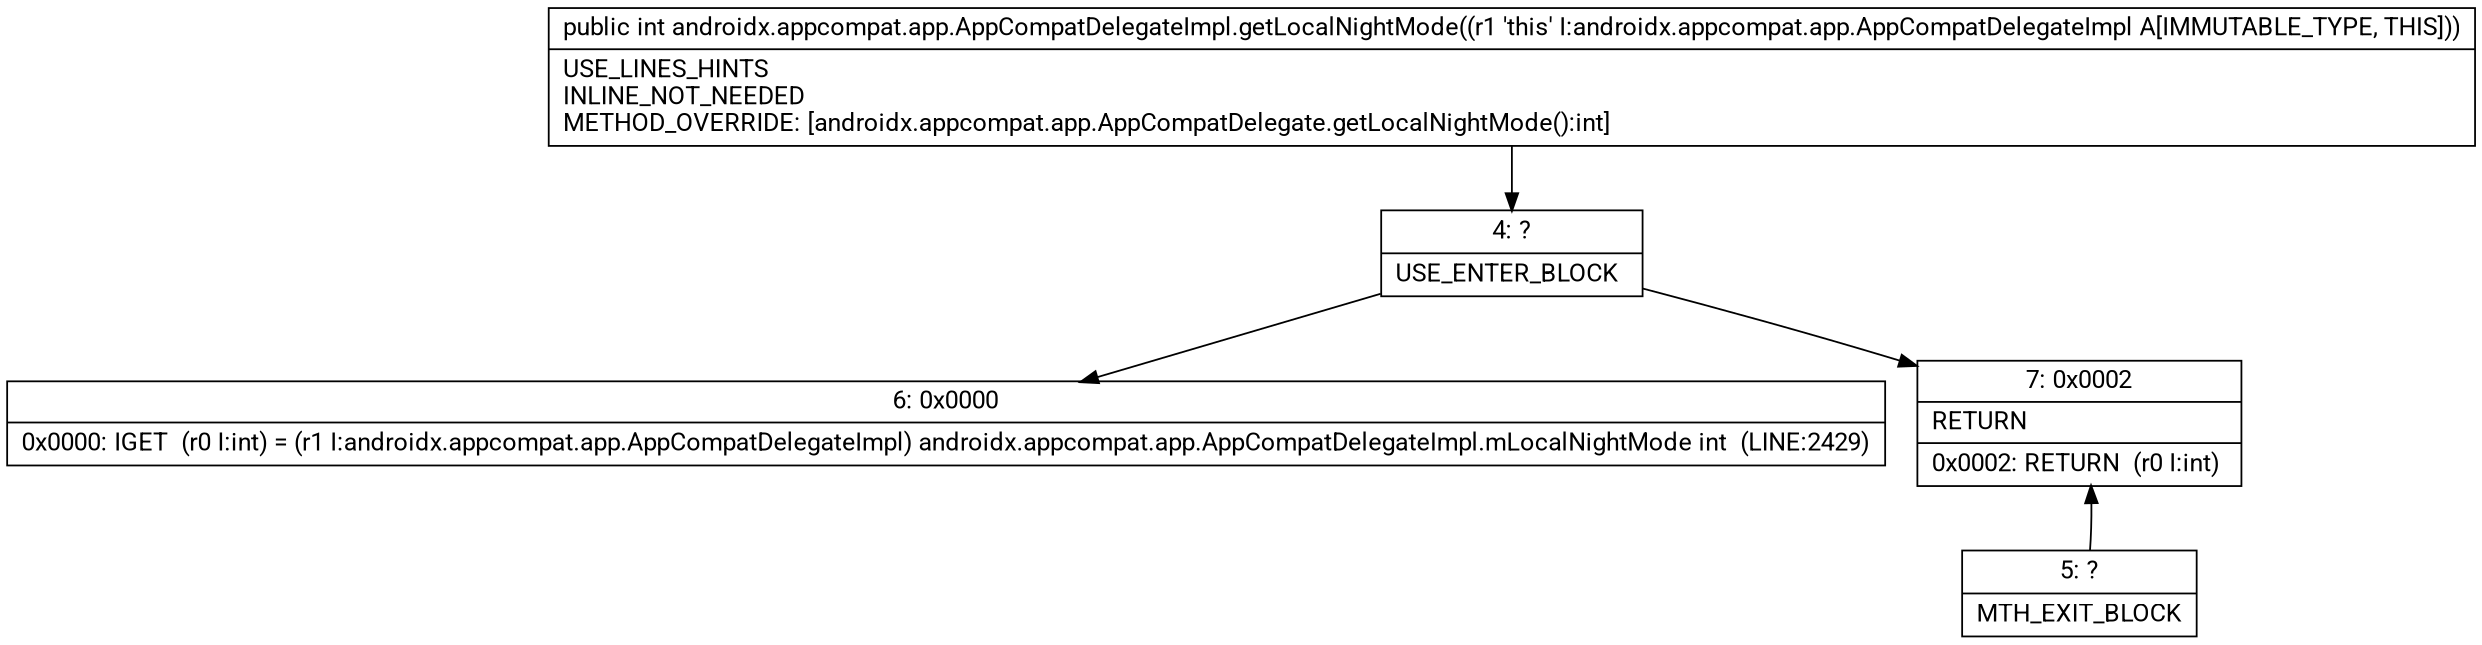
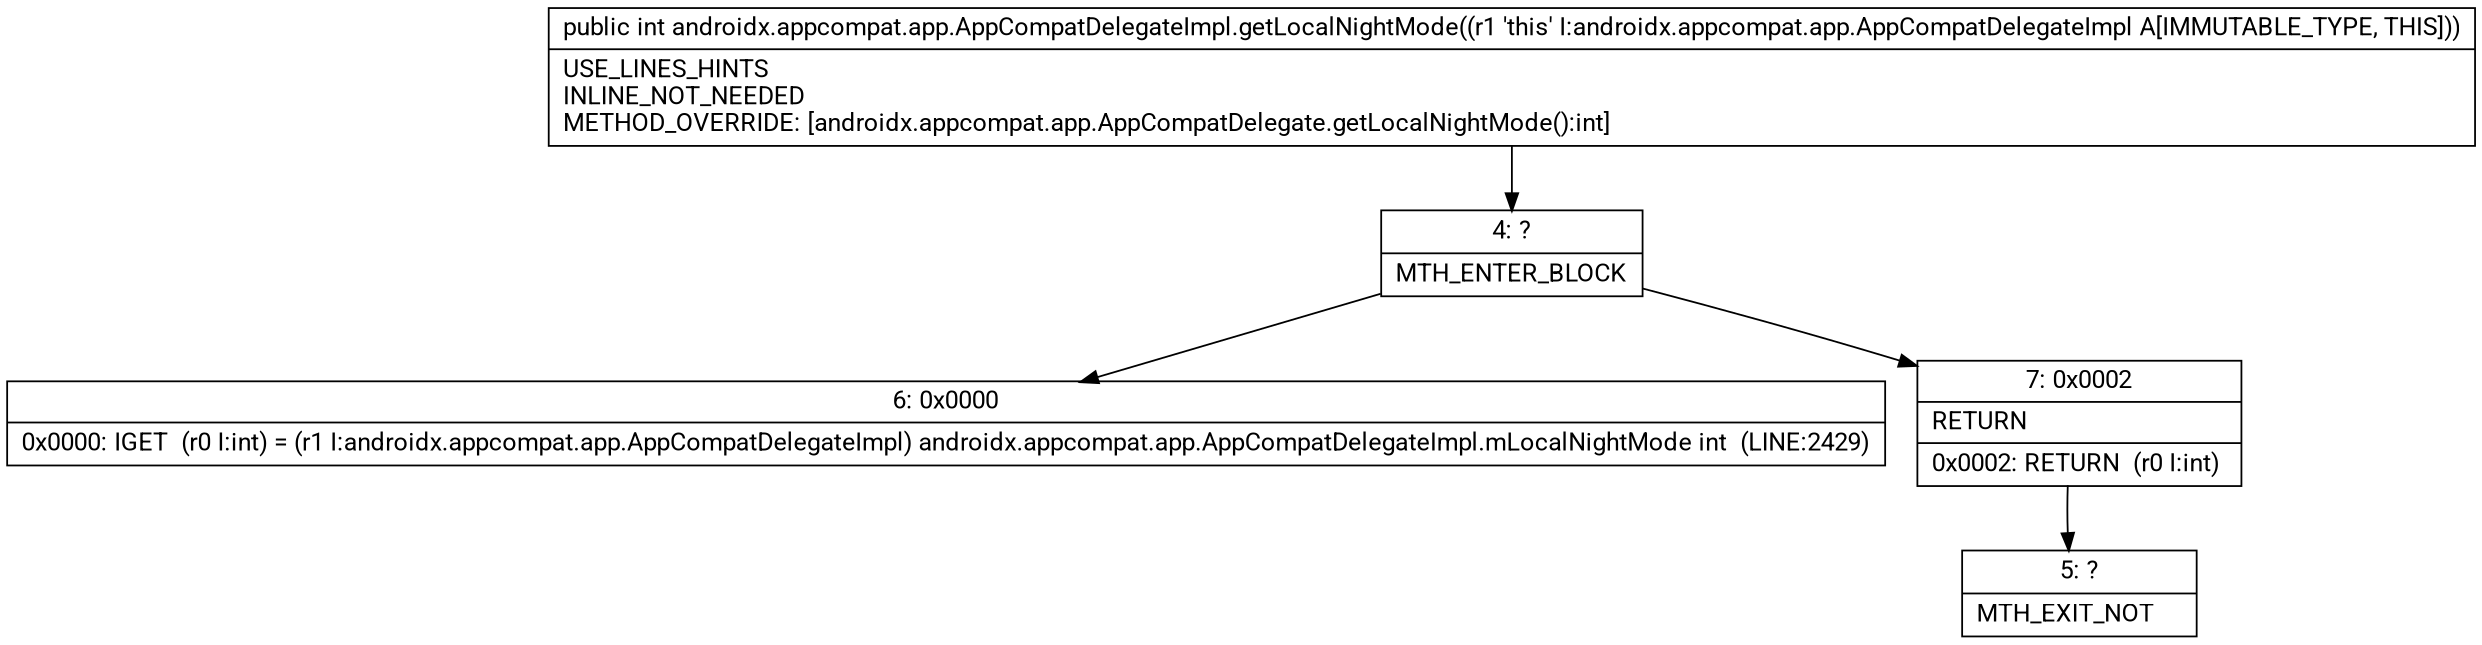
node "4: ?": text "USE_ENTER_BLOCK" -> "MTH_ENTER_BLOCK"
edge "5: ?" -> "7: 0x0002": reversed
node "5: ?": text "MTH_EXIT_BLOCK" -> "MTH_EXIT_NOT"
